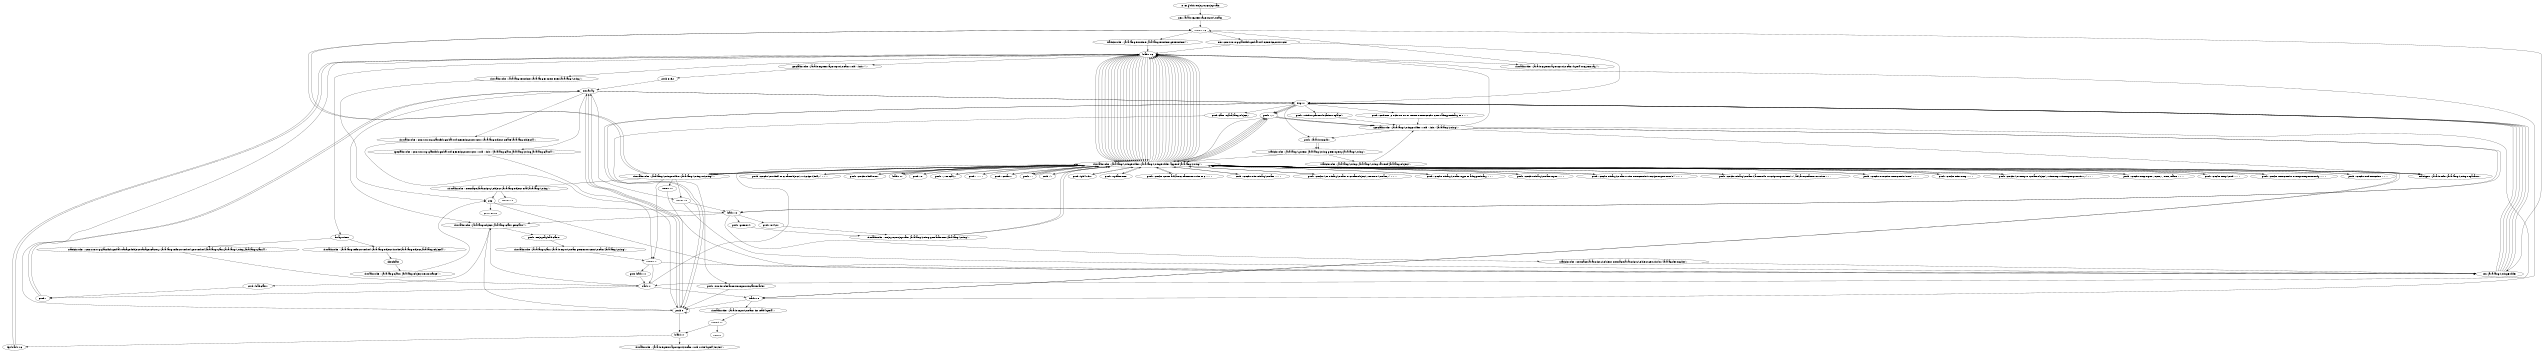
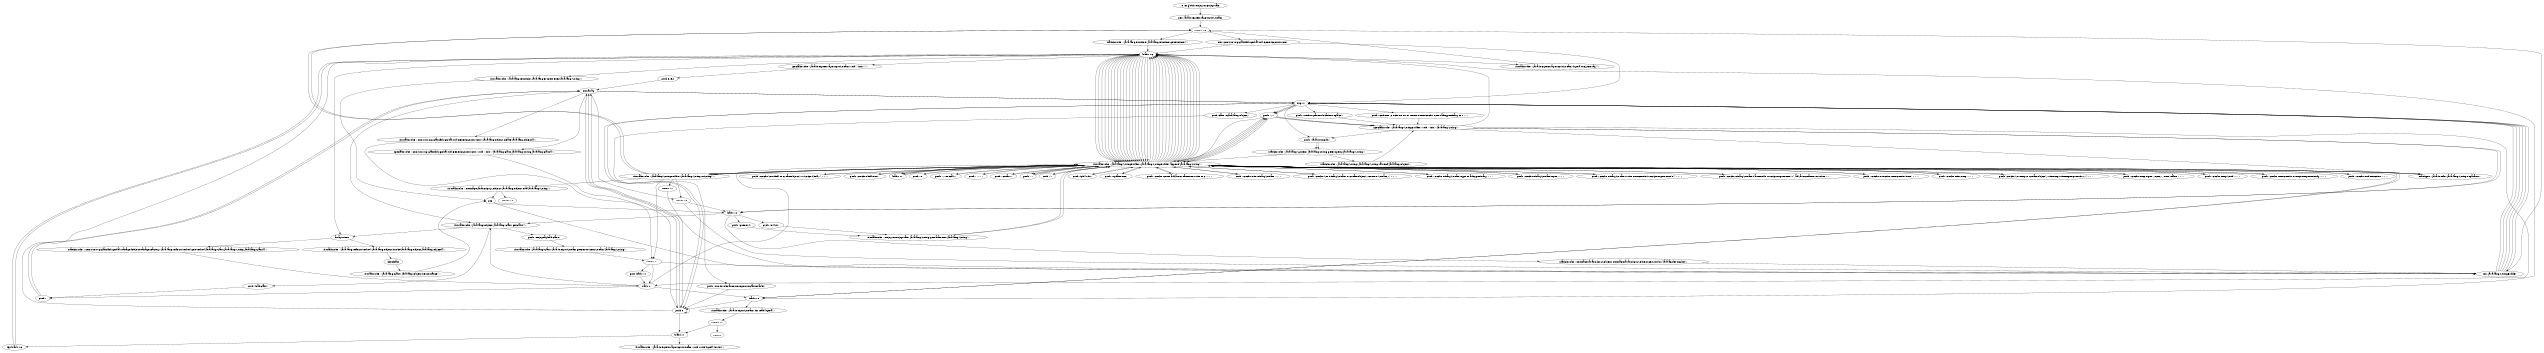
node "goto return": removed
edge "virtualinvoke <java.lang.Object: java.lang.Class getClass()>" -> "push 0": now "virtualinvoke <java.lang.Object: java.lang.Class getClass()>" -> "arraywrite.r"
